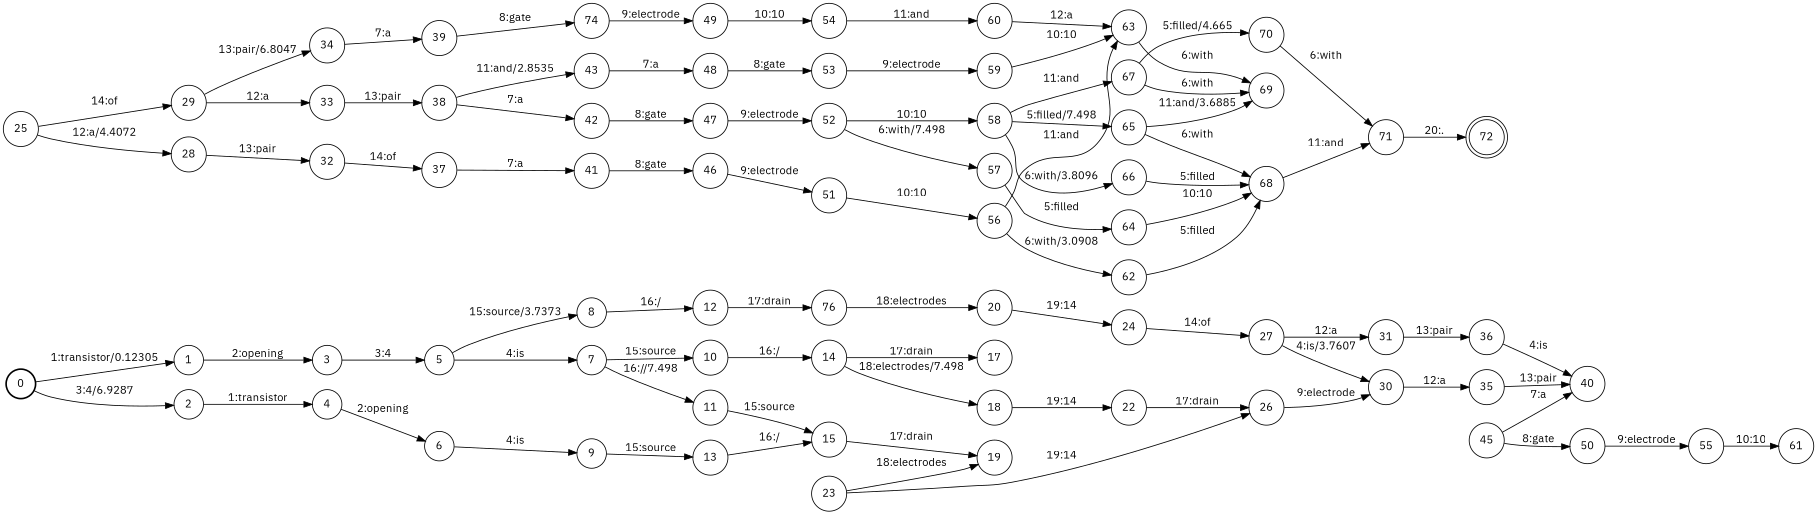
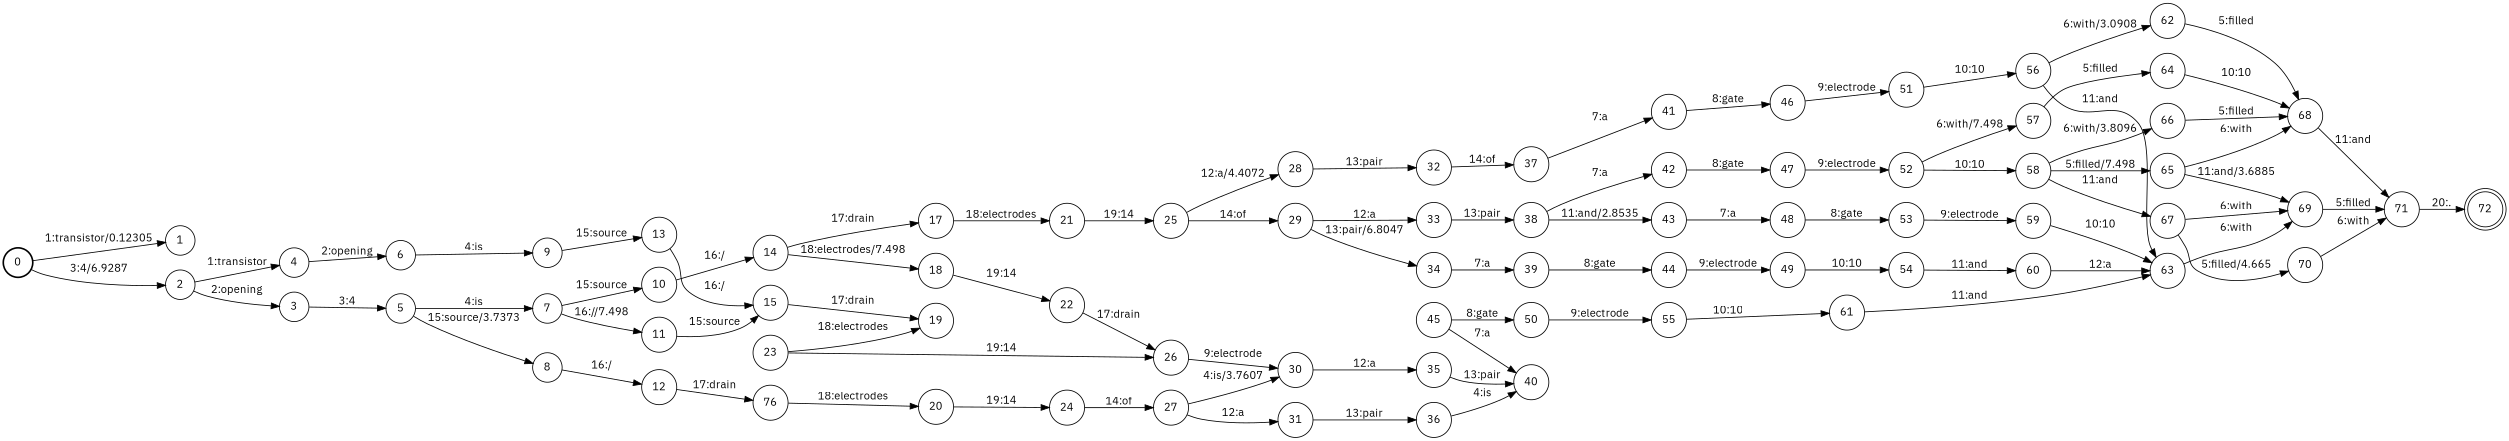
node "74": label "74" -> "44"
edge "69" -> "71": added, label "5:filled"
node "21": added
edge "61" -> "63": added, label "11:and"
edge "1" -> "3": now "2" -> "3"
